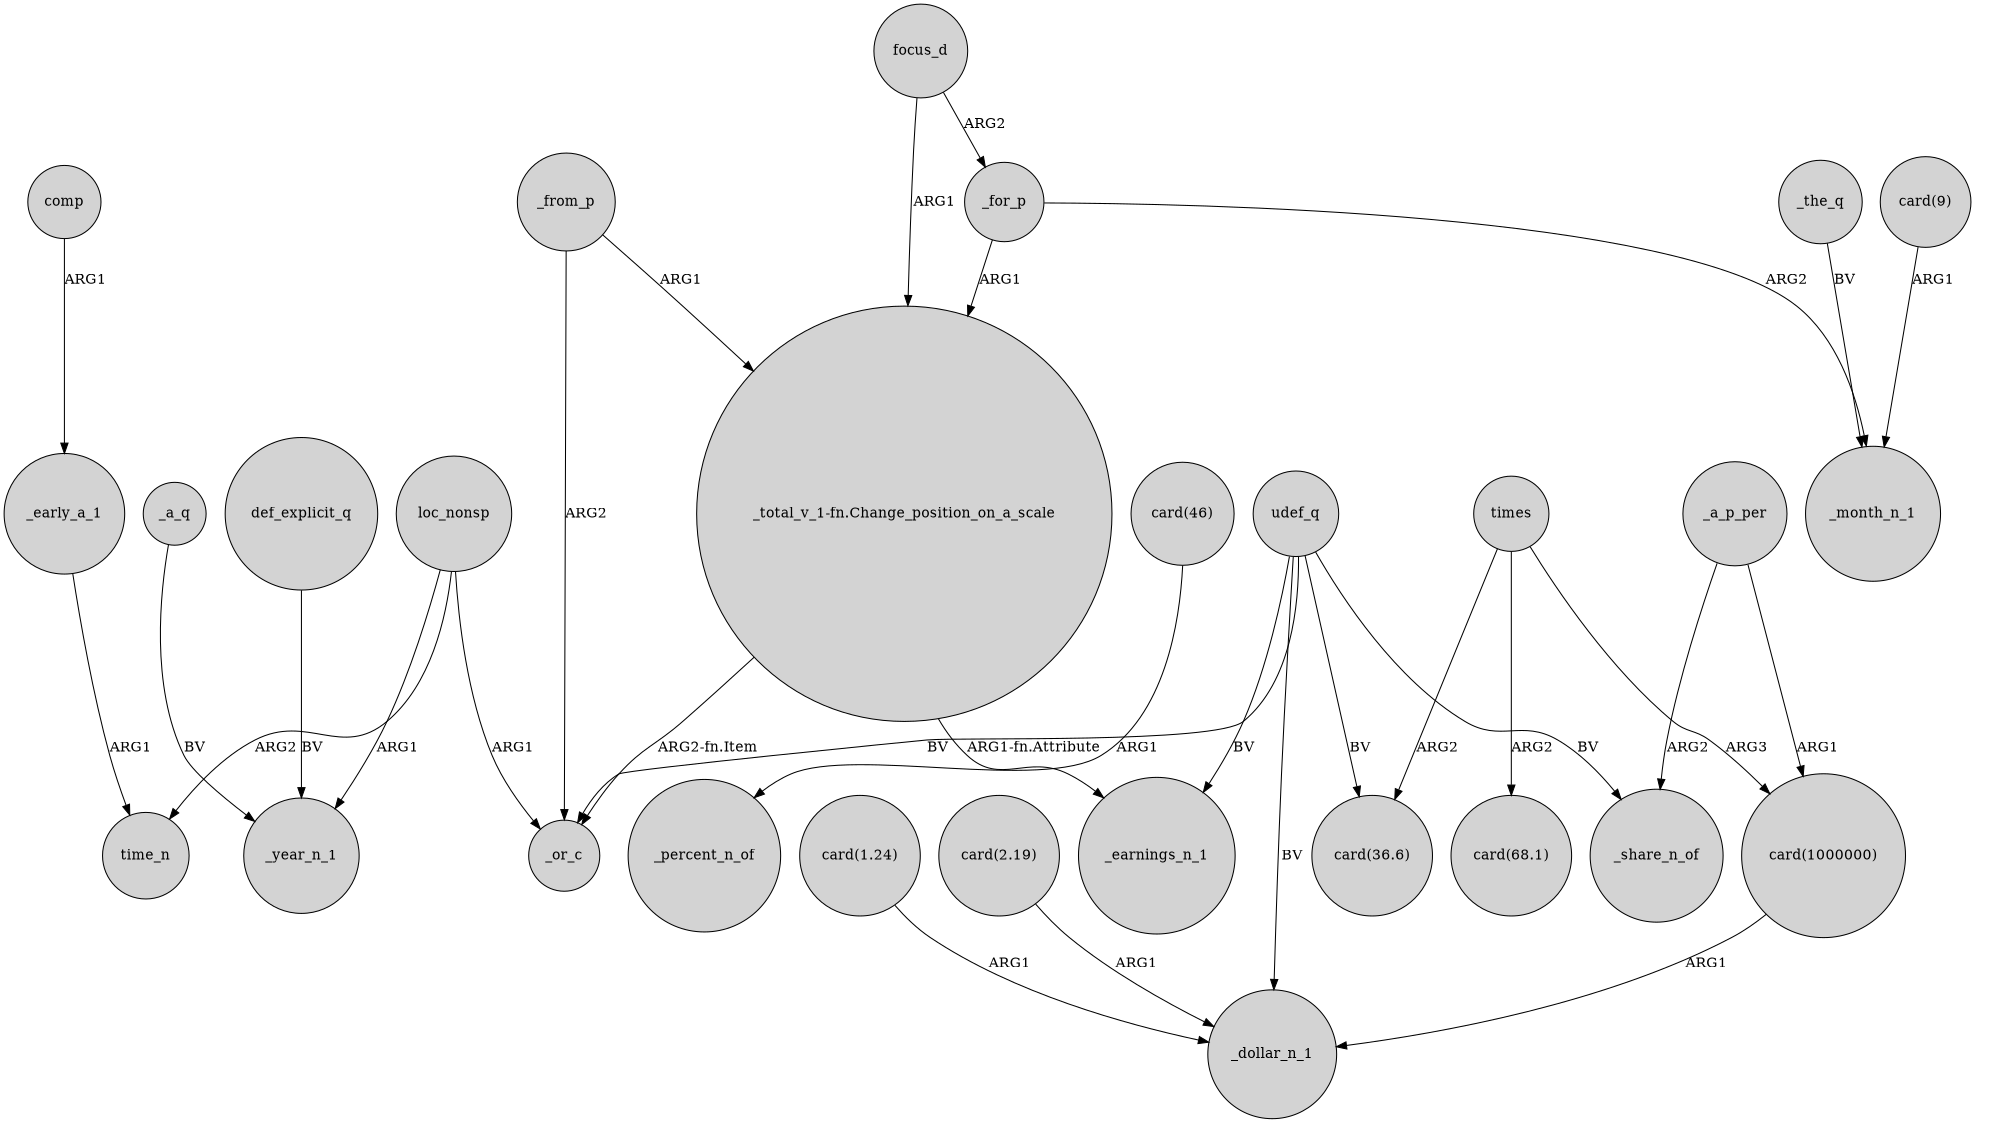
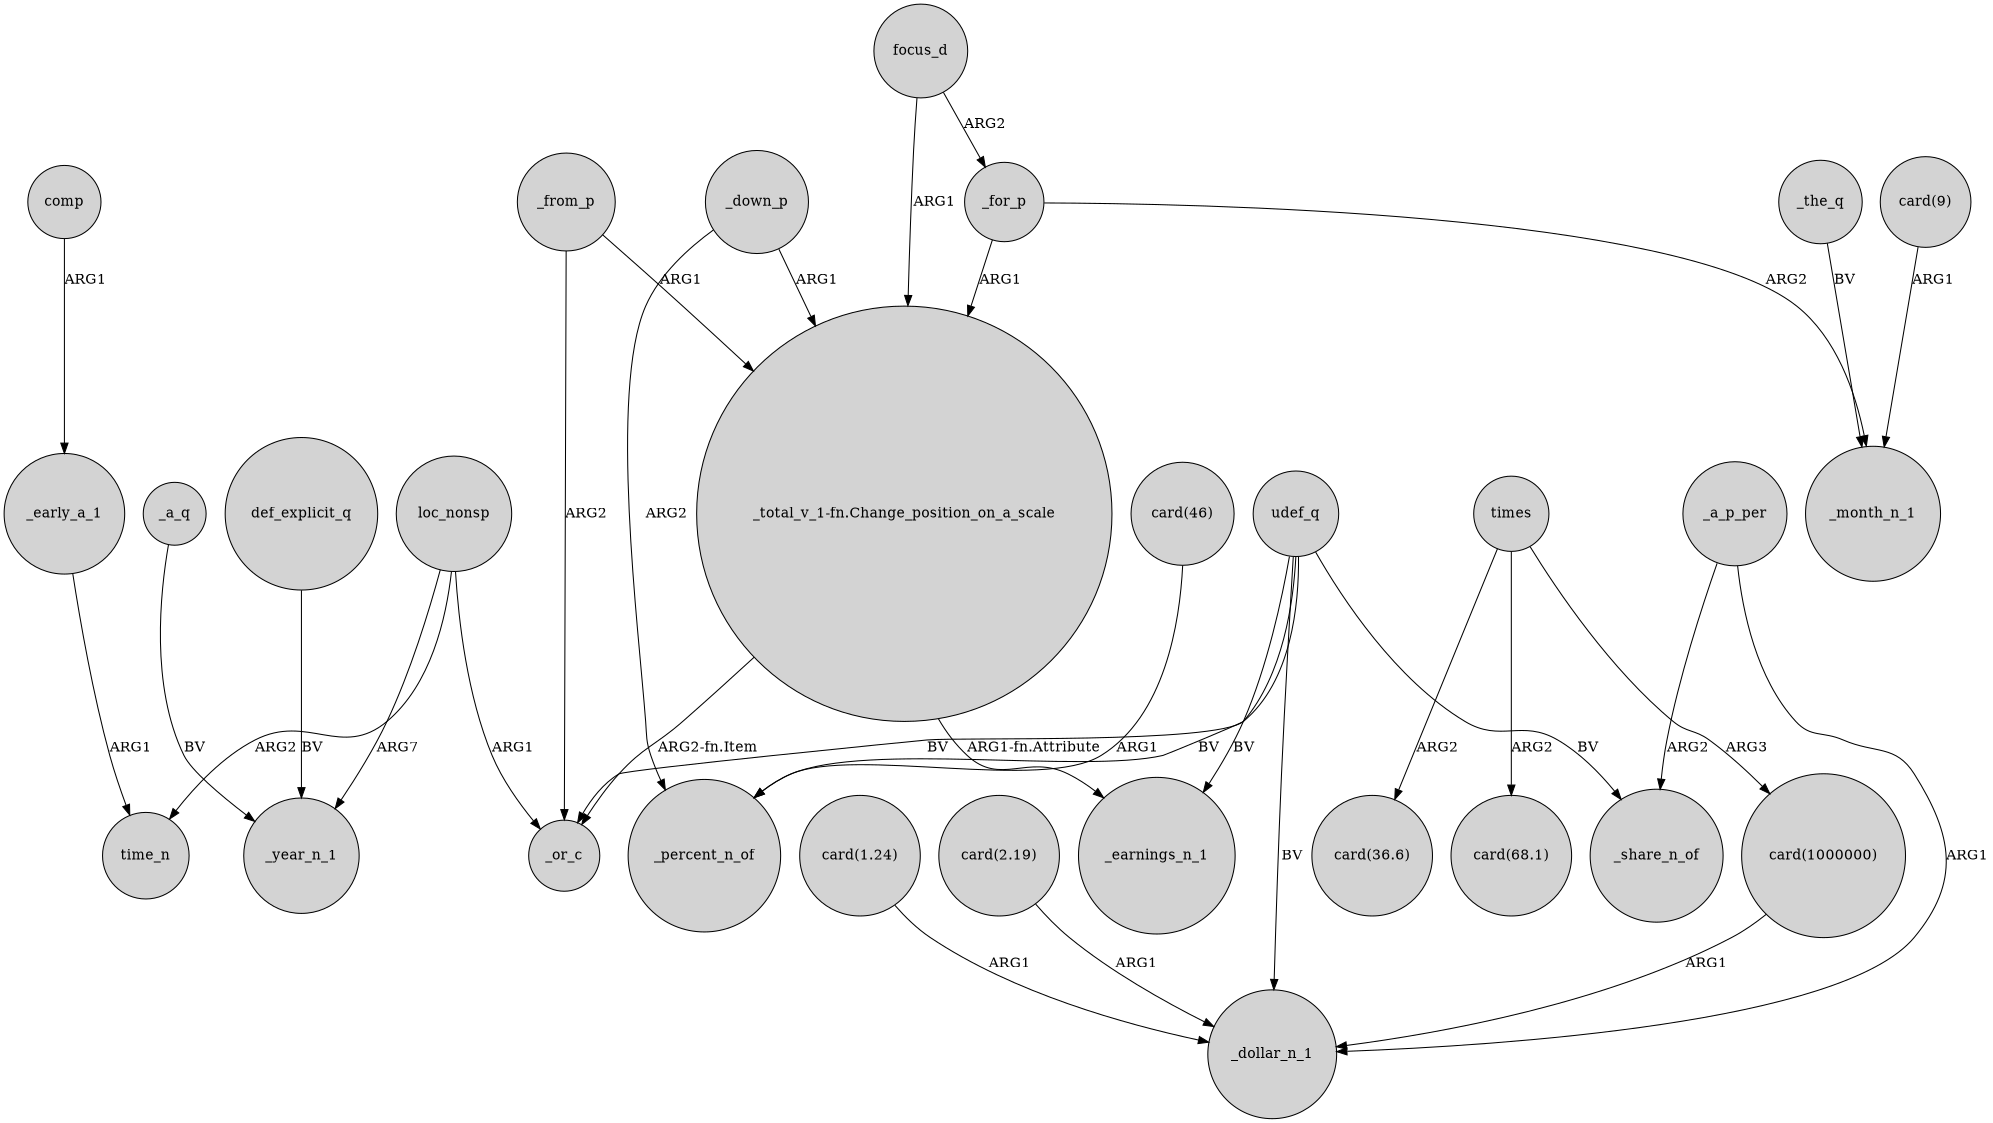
node "_down_p": added
edge "_a_p_per" -> "card(1000000)": now "_a_p_per" -> "_dollar_n_1"
edge "udef_q" -> "card(36.6)": now "udef_q" -> "_percent_n_of"
edge "loc_nonsp" -> "_year_n_1": label "ARG1" -> "ARG7"
